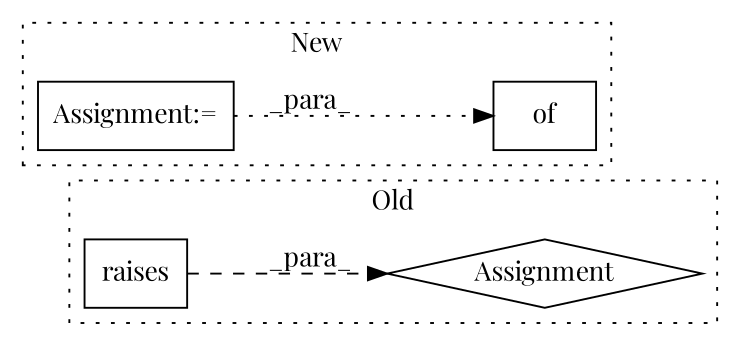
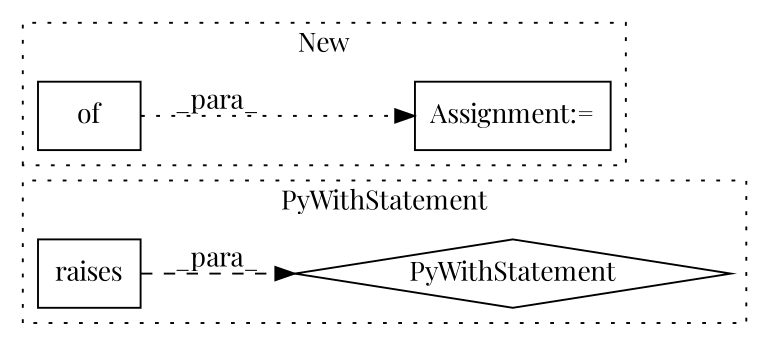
edge "Assignment:=" -> "of": reversed
cluster "Old": label "Old" -> "PyWithStatement"
node "Assignment": label "Assignment" -> "PyWithStatement"
